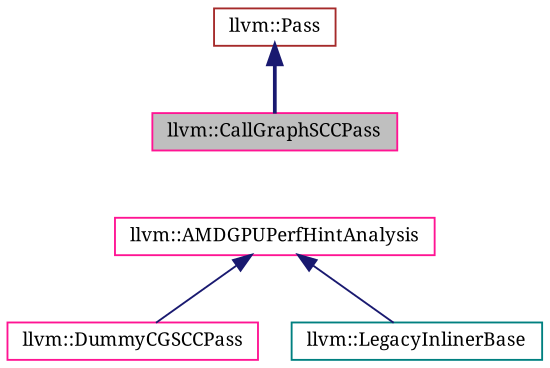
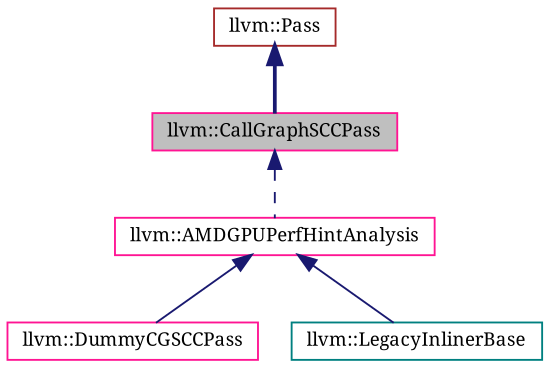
edge "llvm::AMDGPUPerfHintAnalysis" -> "llvm::CallGraphSCCPass": added
